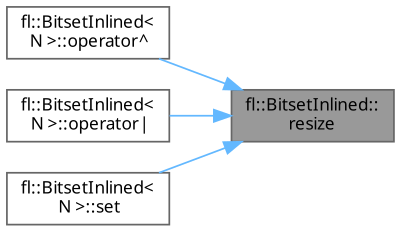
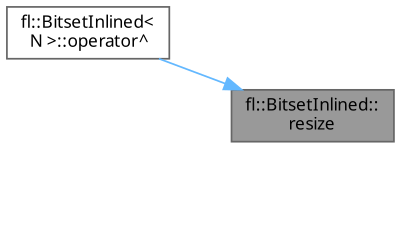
node "fl::BitsetInlined< N >::operator|": removed
node "fl::BitsetInlined< N >::set": removed
